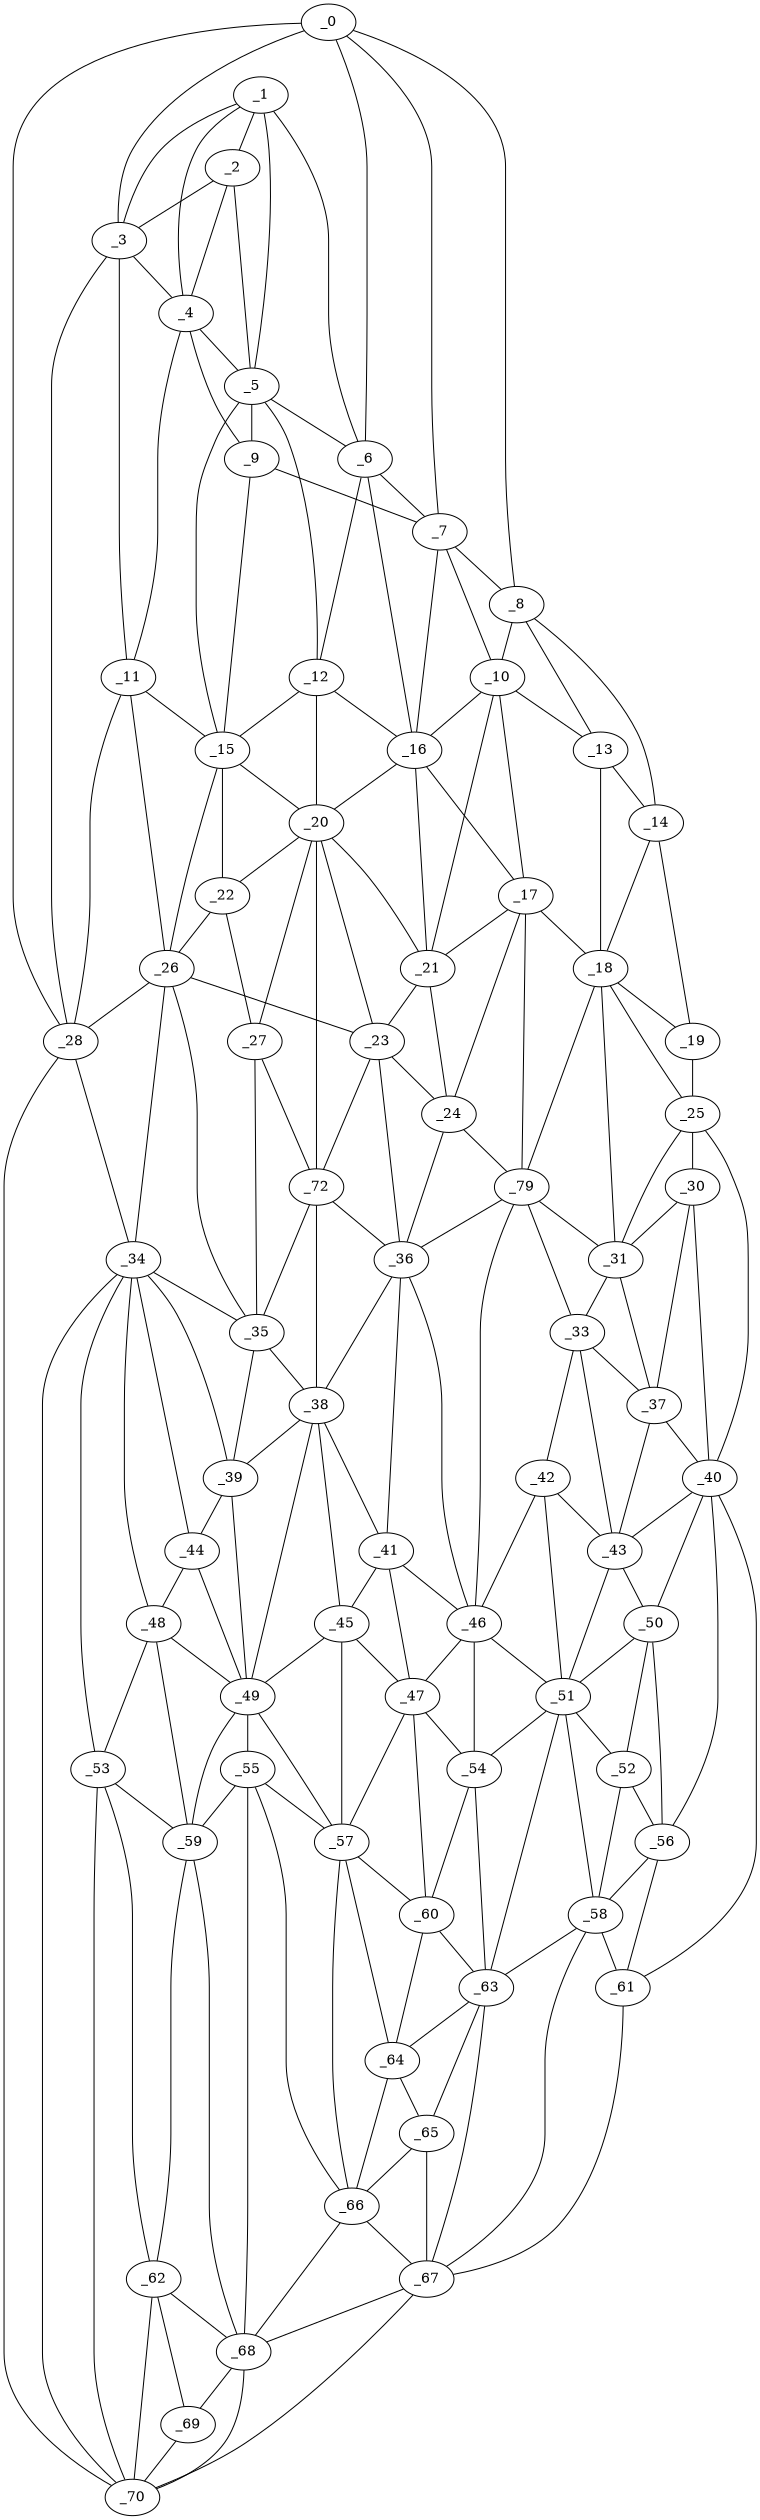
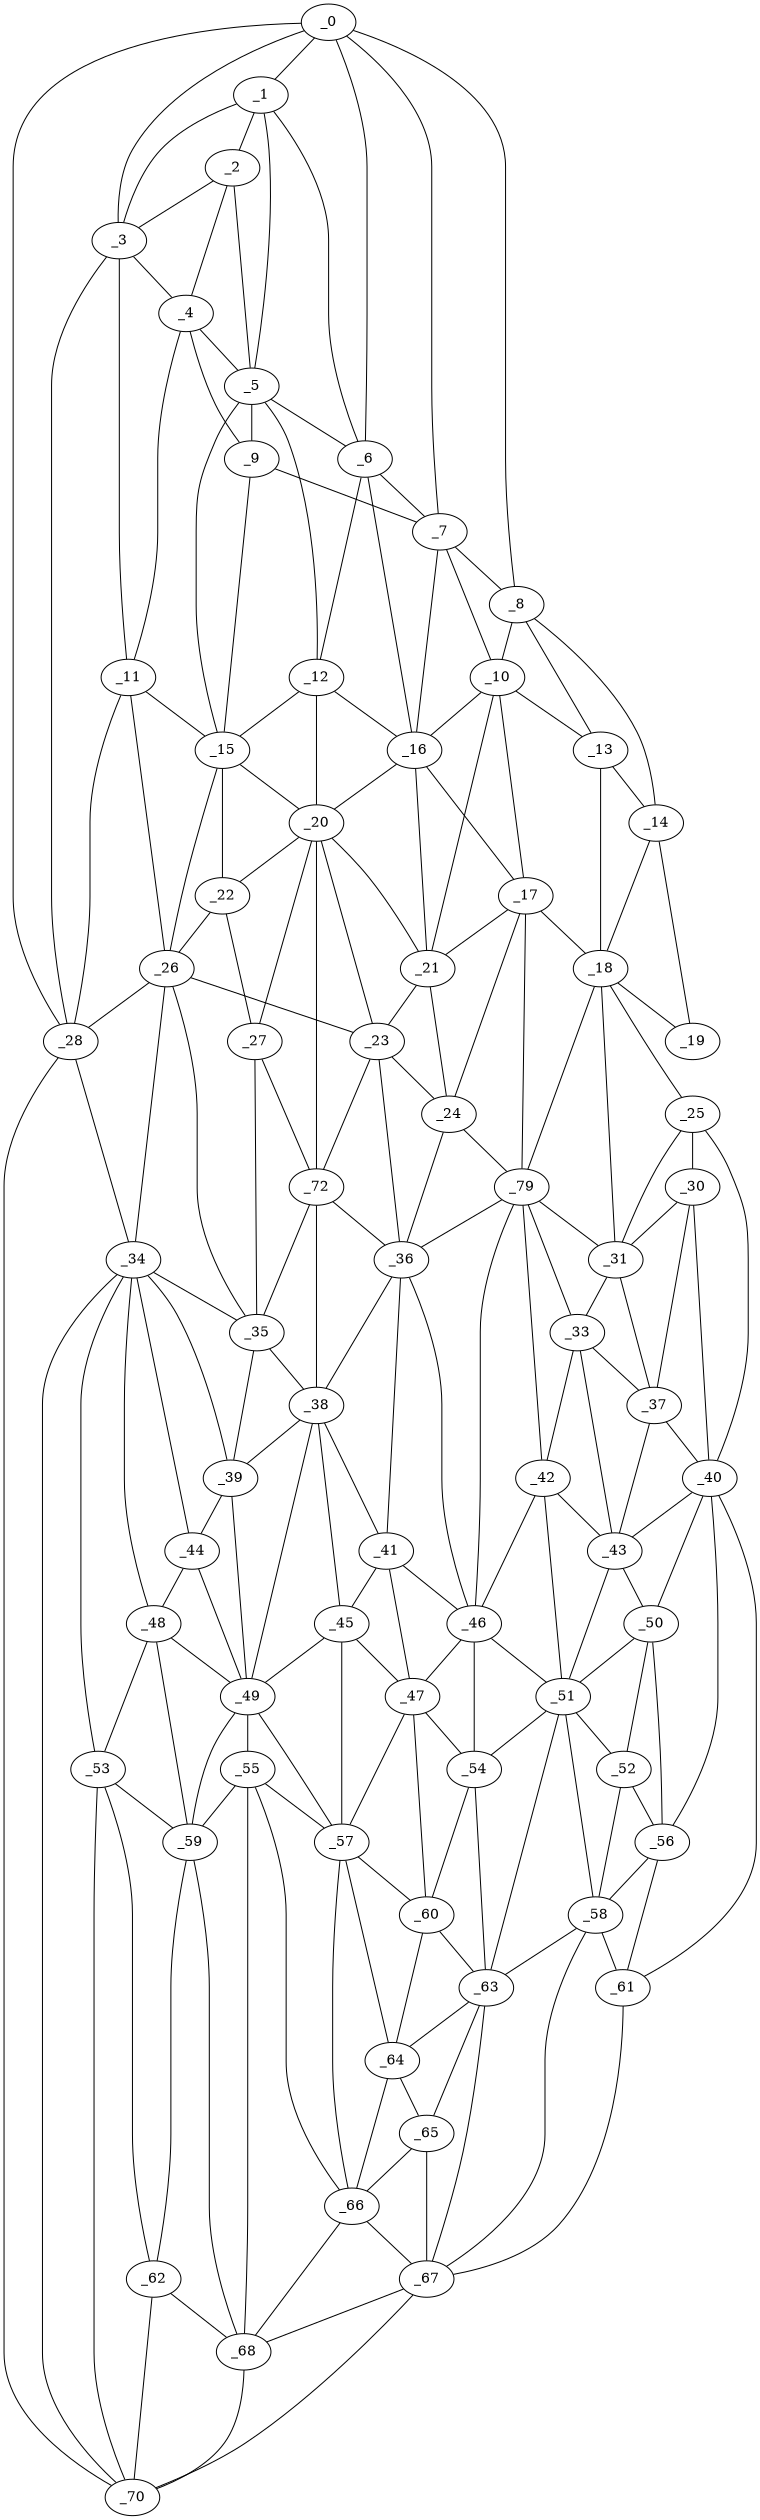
edge "_1" -- "_4": now "_1" -- "_0"
edge "_19" -- "_25": removed
edge "_79" -- "_42": added
node "_69": removed
